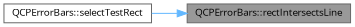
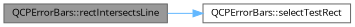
edge "QCPErrorBars::selectTestRect" -> "QCPErrorBars::rectIntersectsLine": reversed
